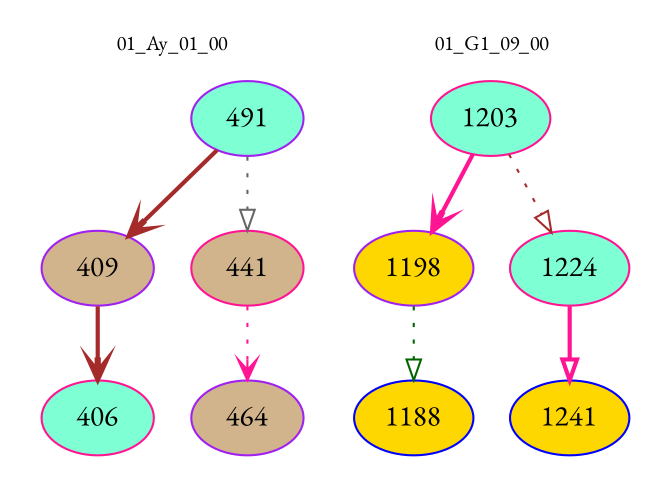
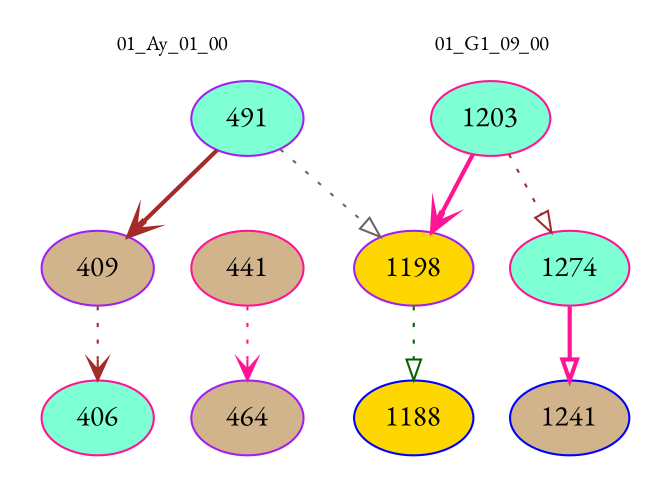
edge "491" -> "441": now "491" -> "1198"
node "1224": label "1224" -> "1274"
edge "409" -> "406": style bold -> dotted
node "1241": fillcolor gold -> tan
